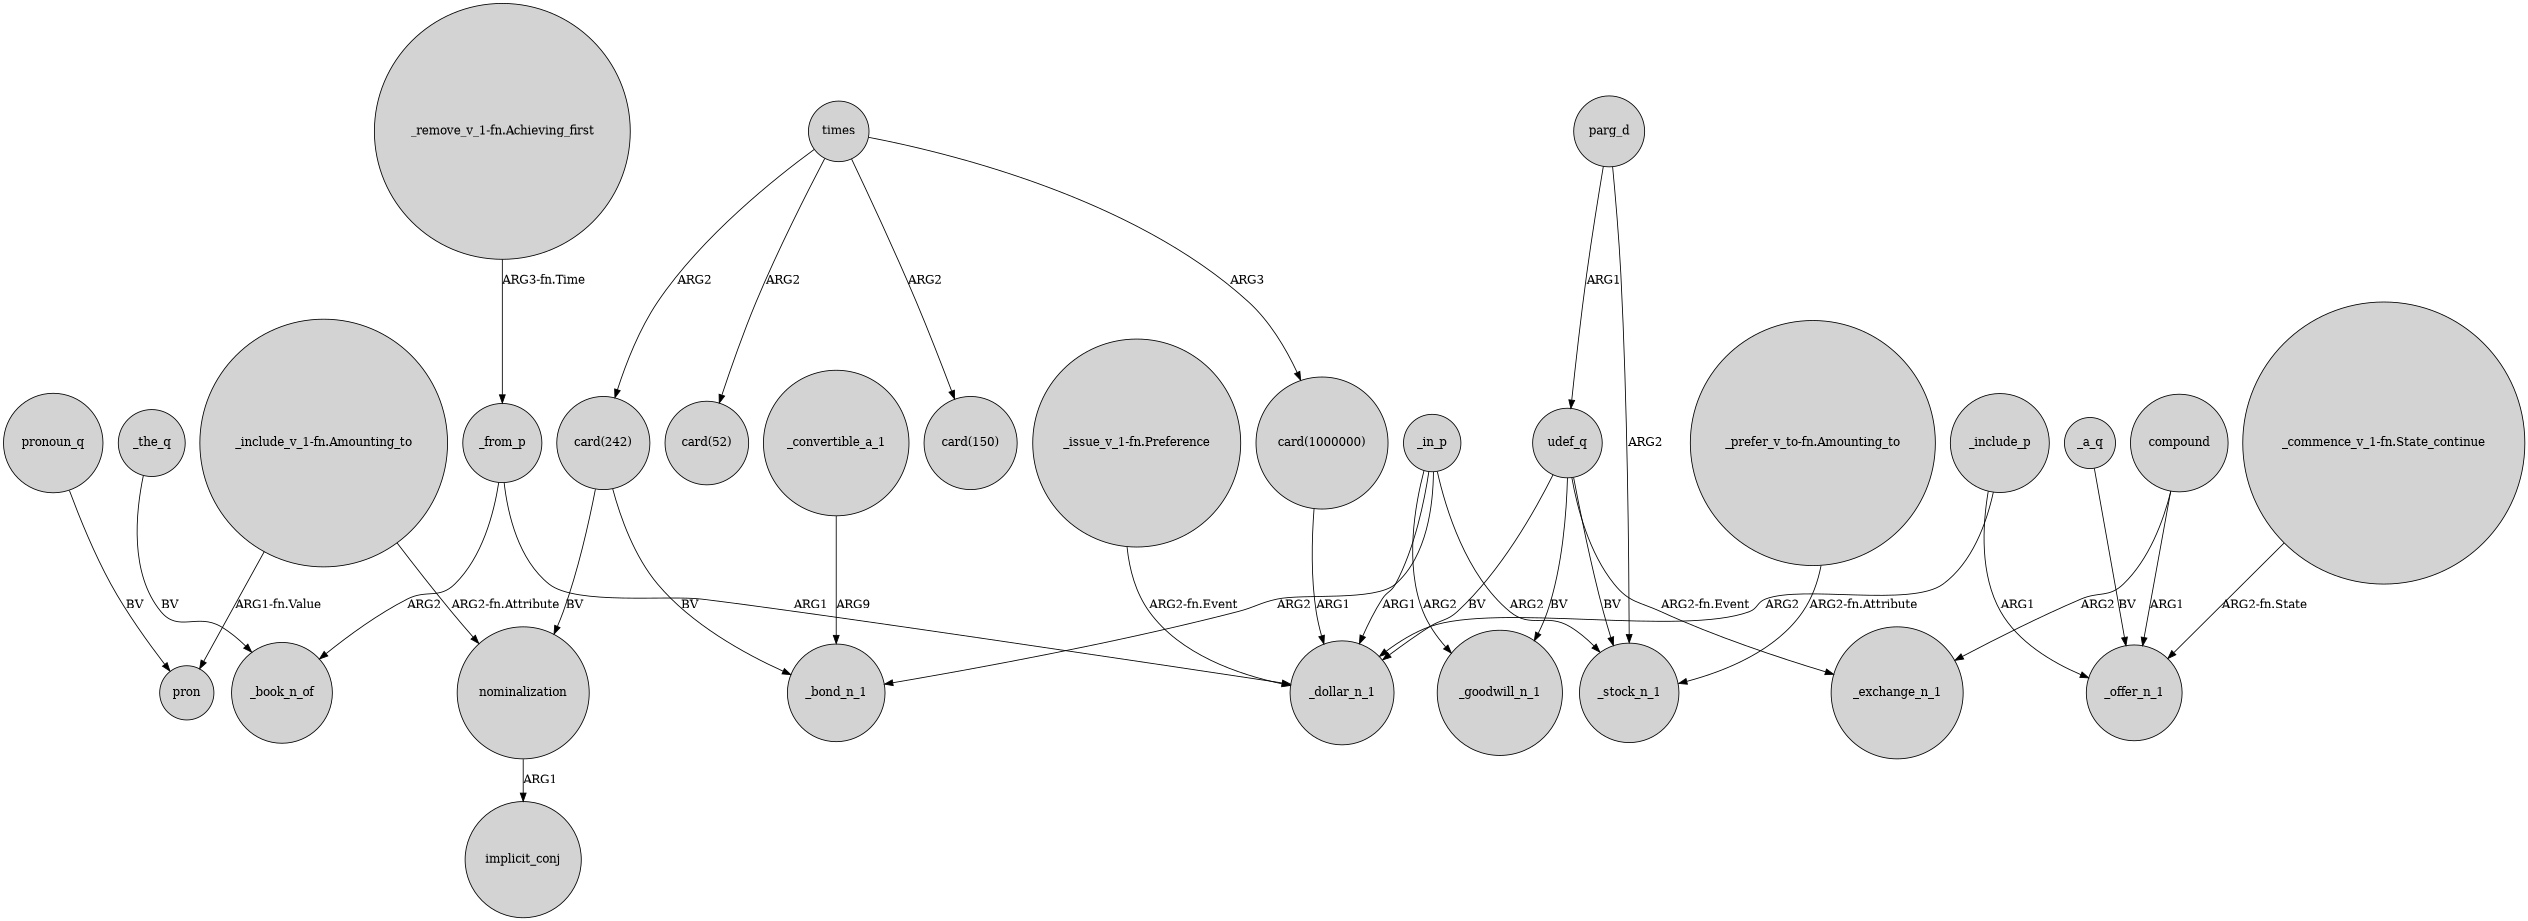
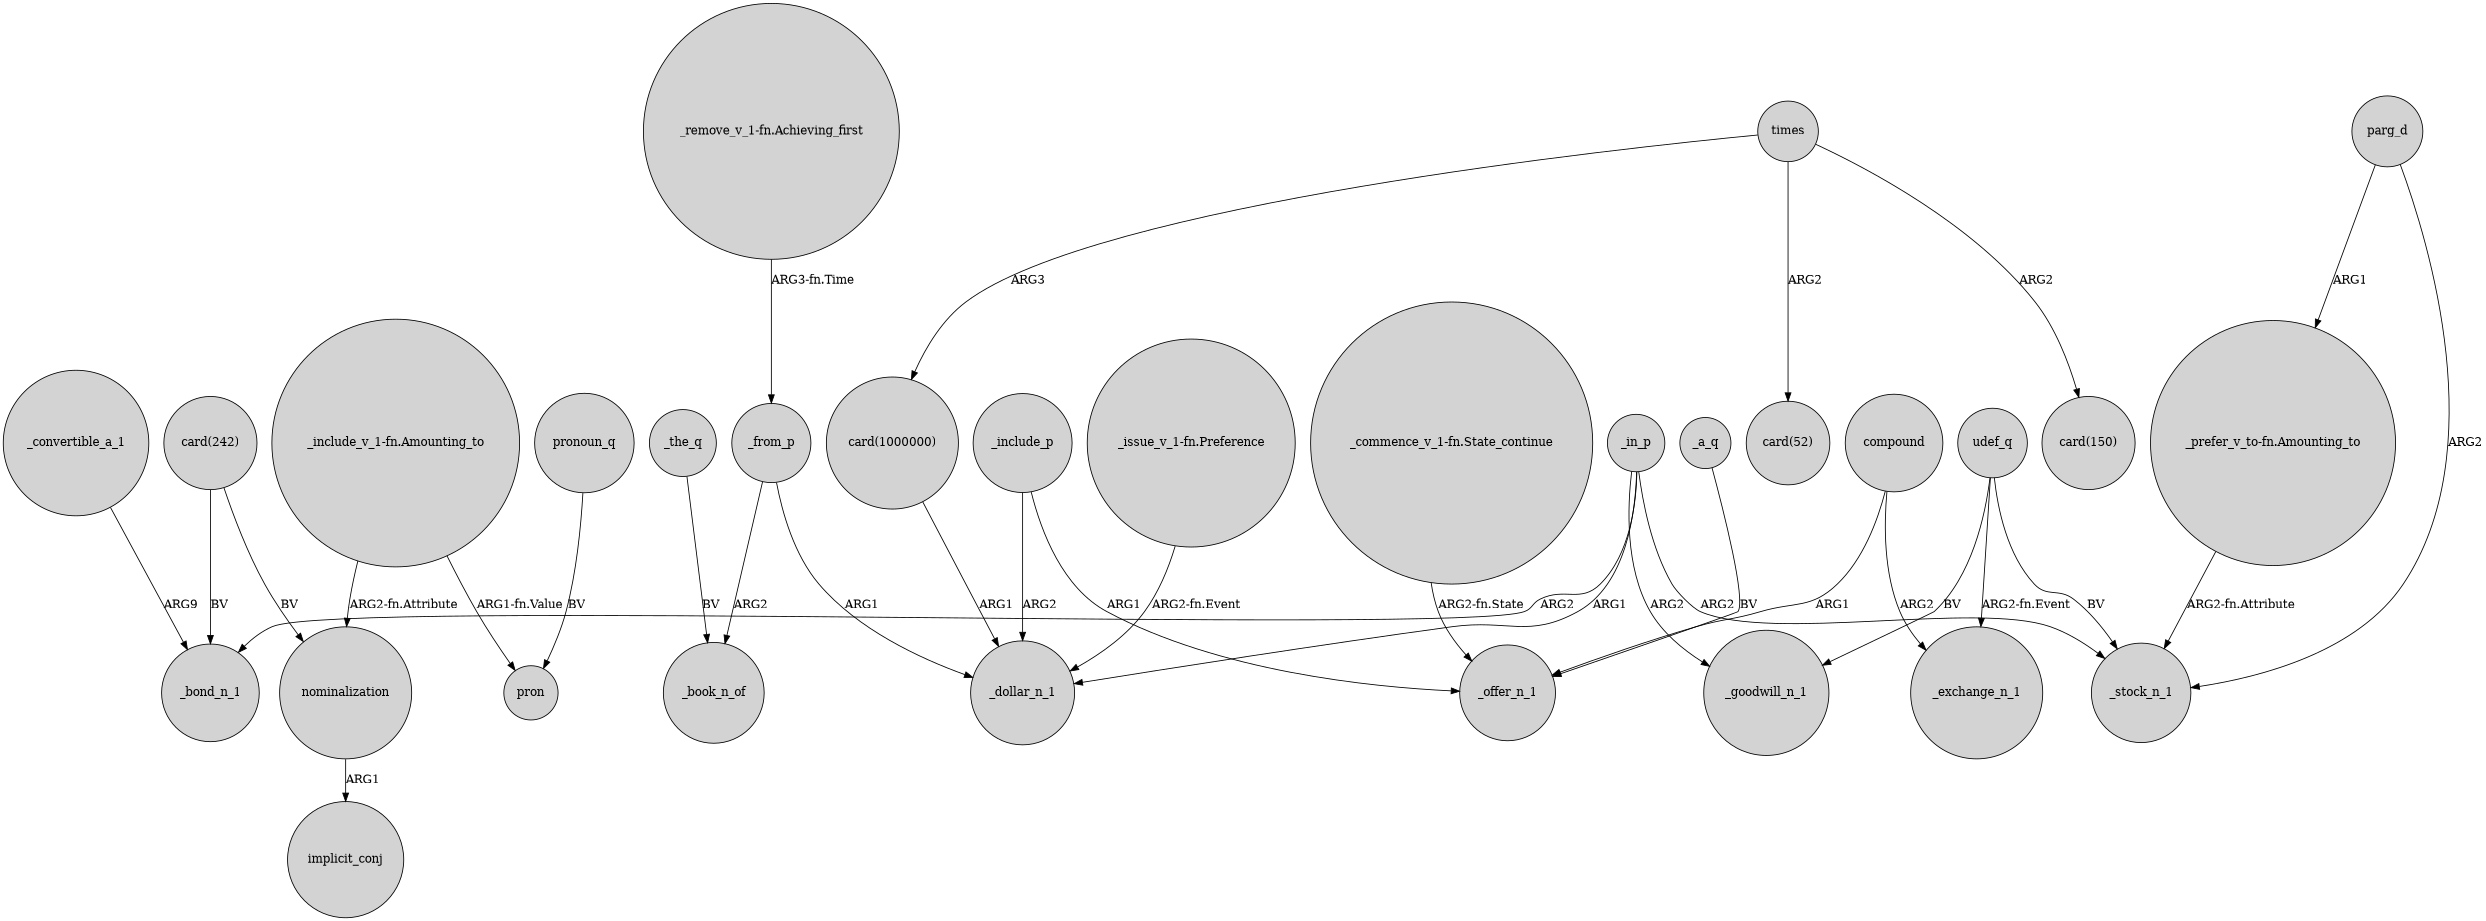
edge "times" -> "card(242)": removed, label "ARG2"
edge "parg_d" -> "udef_q": now "parg_d" -> "_prefer_v_to-fn.Amounting_to"
edge "udef_q" -> "_dollar_n_1": removed, label "BV"
